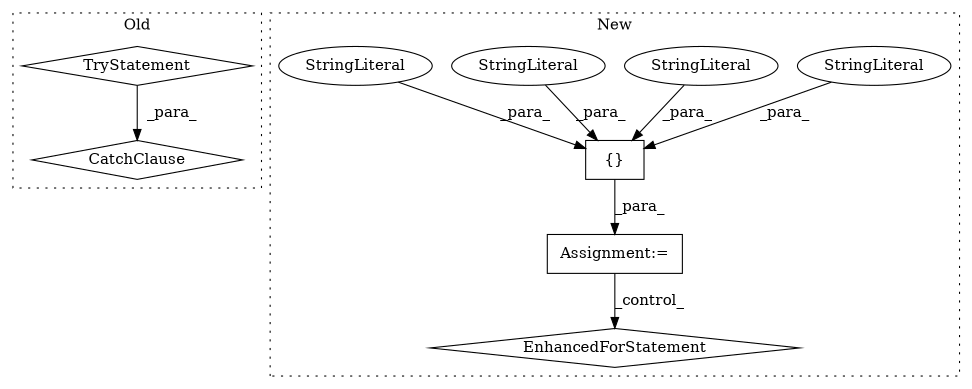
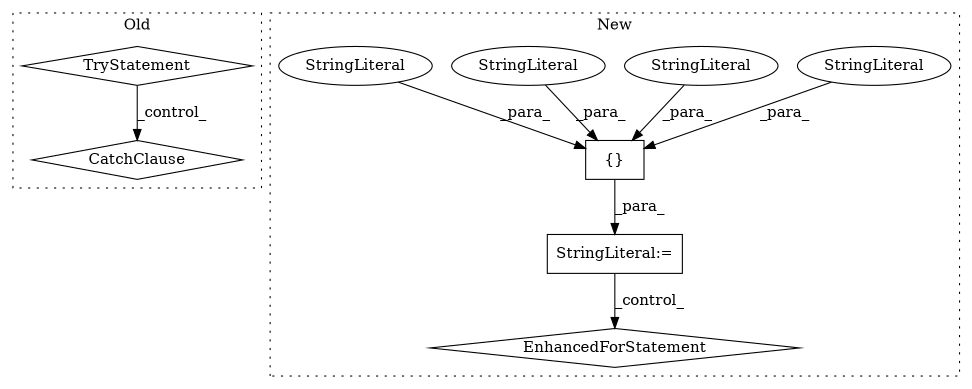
edge "TryStatement" -> "CatchClause": label "_para_" -> "_control_"
node "Assignment:=": label "Assignment:=" -> "StringLiteral:="
